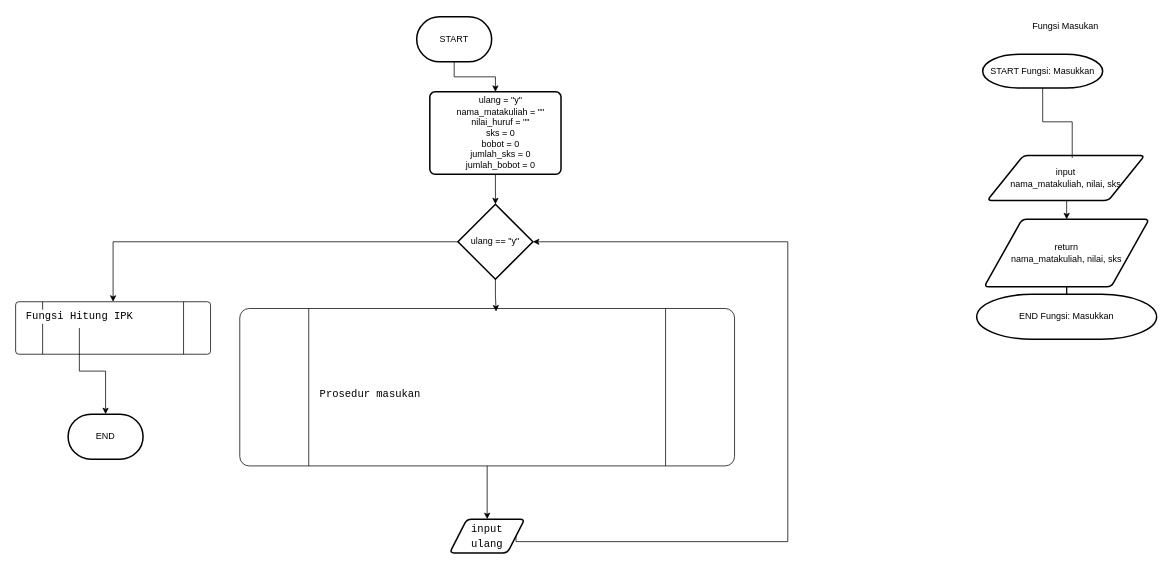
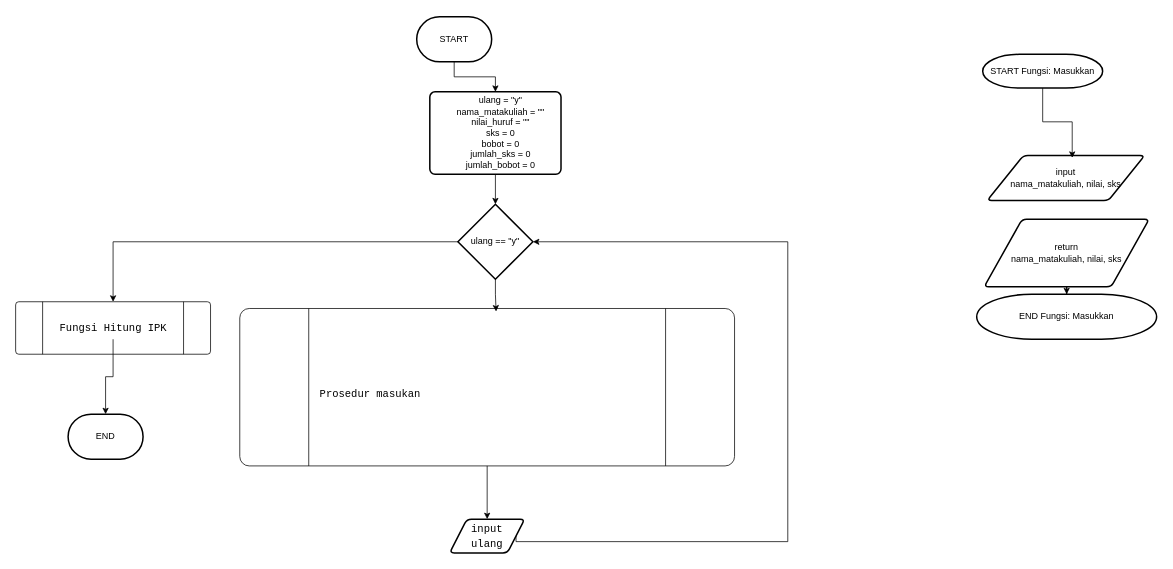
node "Fungsi Masukan": removed
edge "START Fungsi: Masukkan" -- "input nama_matakuliah, nilai, sks": arrowhead none -> classic
edge "input nama_matakuliah, nilai, sks" -> "return nama_matakuliah, nilai, sks": removed
edge "return nama_matakuliah, nilai, sks" -- "END Fungsi: Masukkan": arrowhead none -> classic
node "Fungsi Hitung IPK": moved (79, 317) -> (113, 328)
